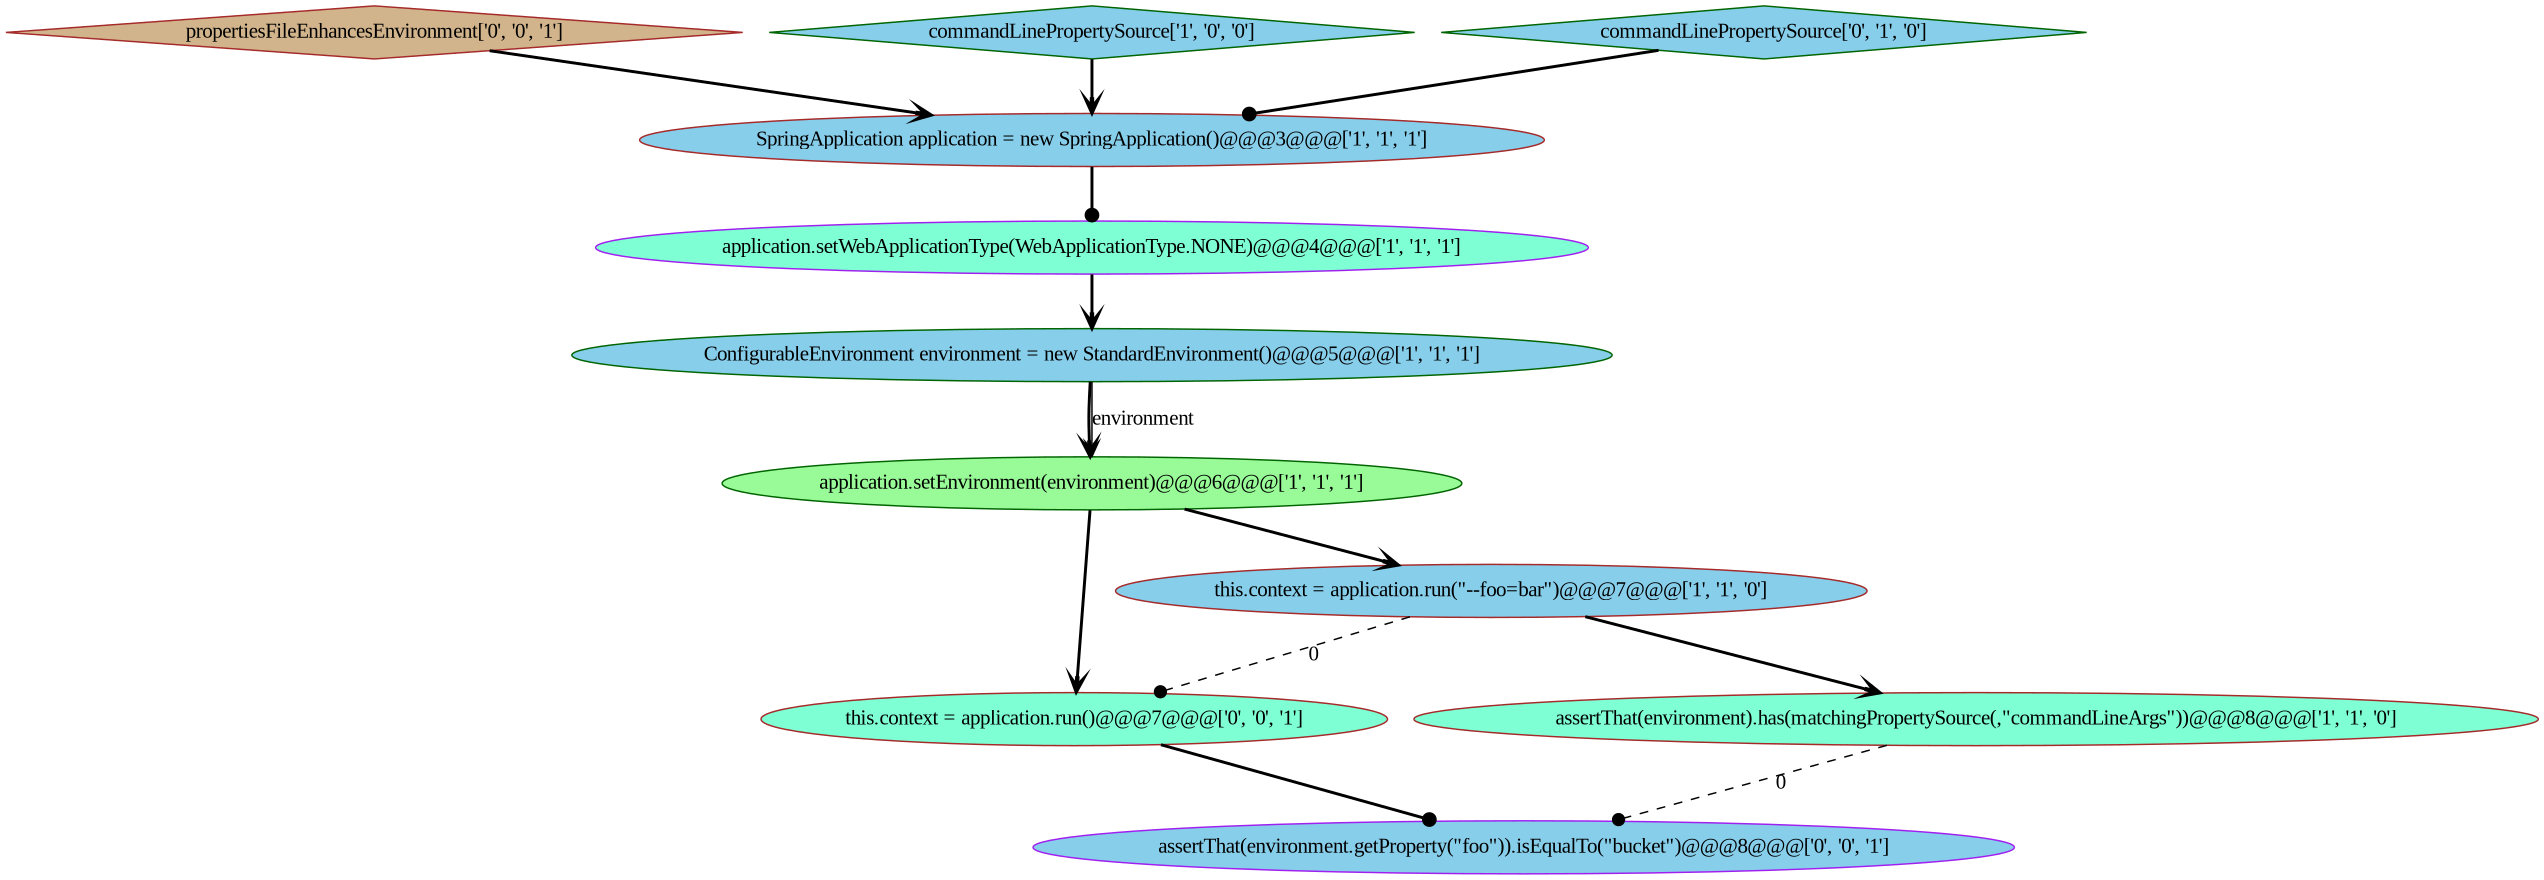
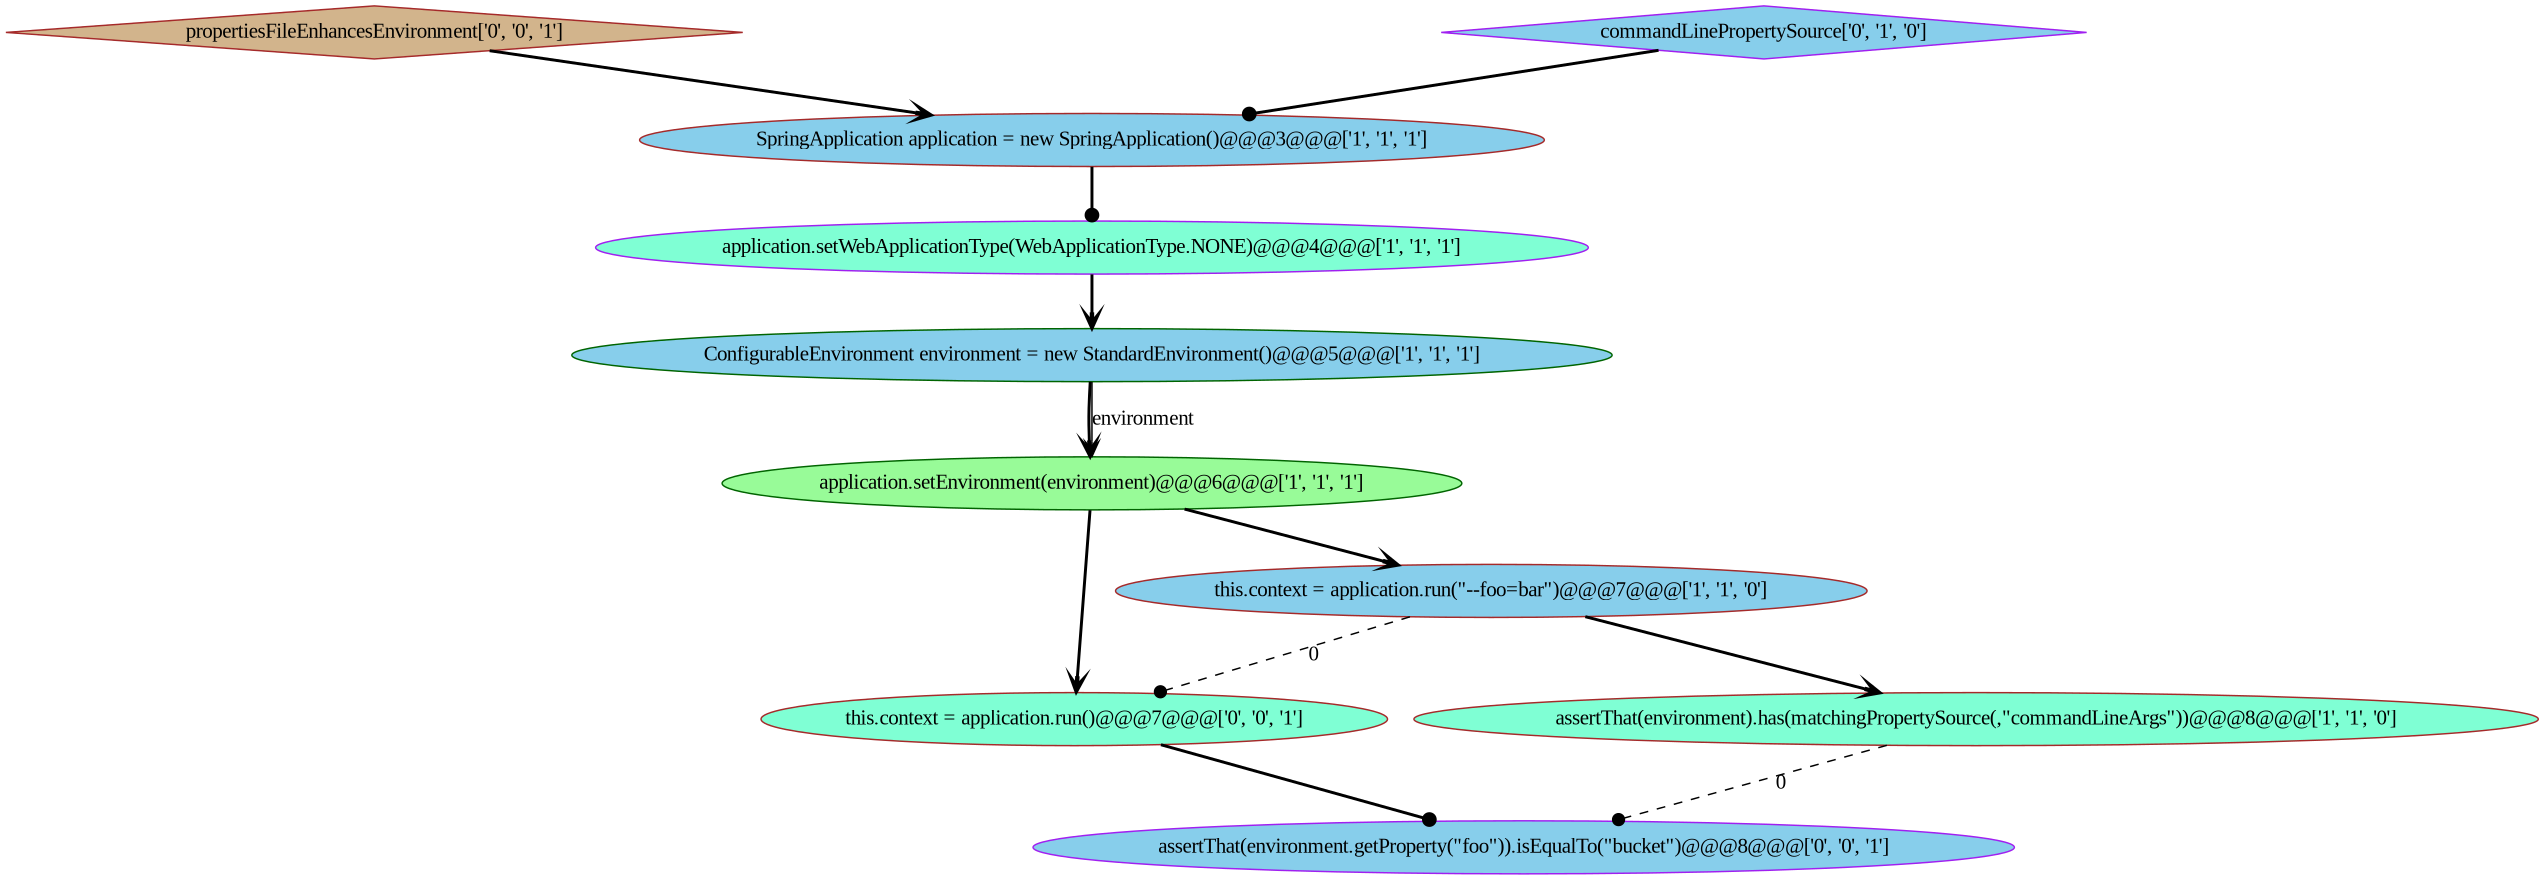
node "commandLinePropertySource['1', '0', '0']": removed
node "commandLinePropertySource['0', '1', '0']": color darkgreen -> purple
